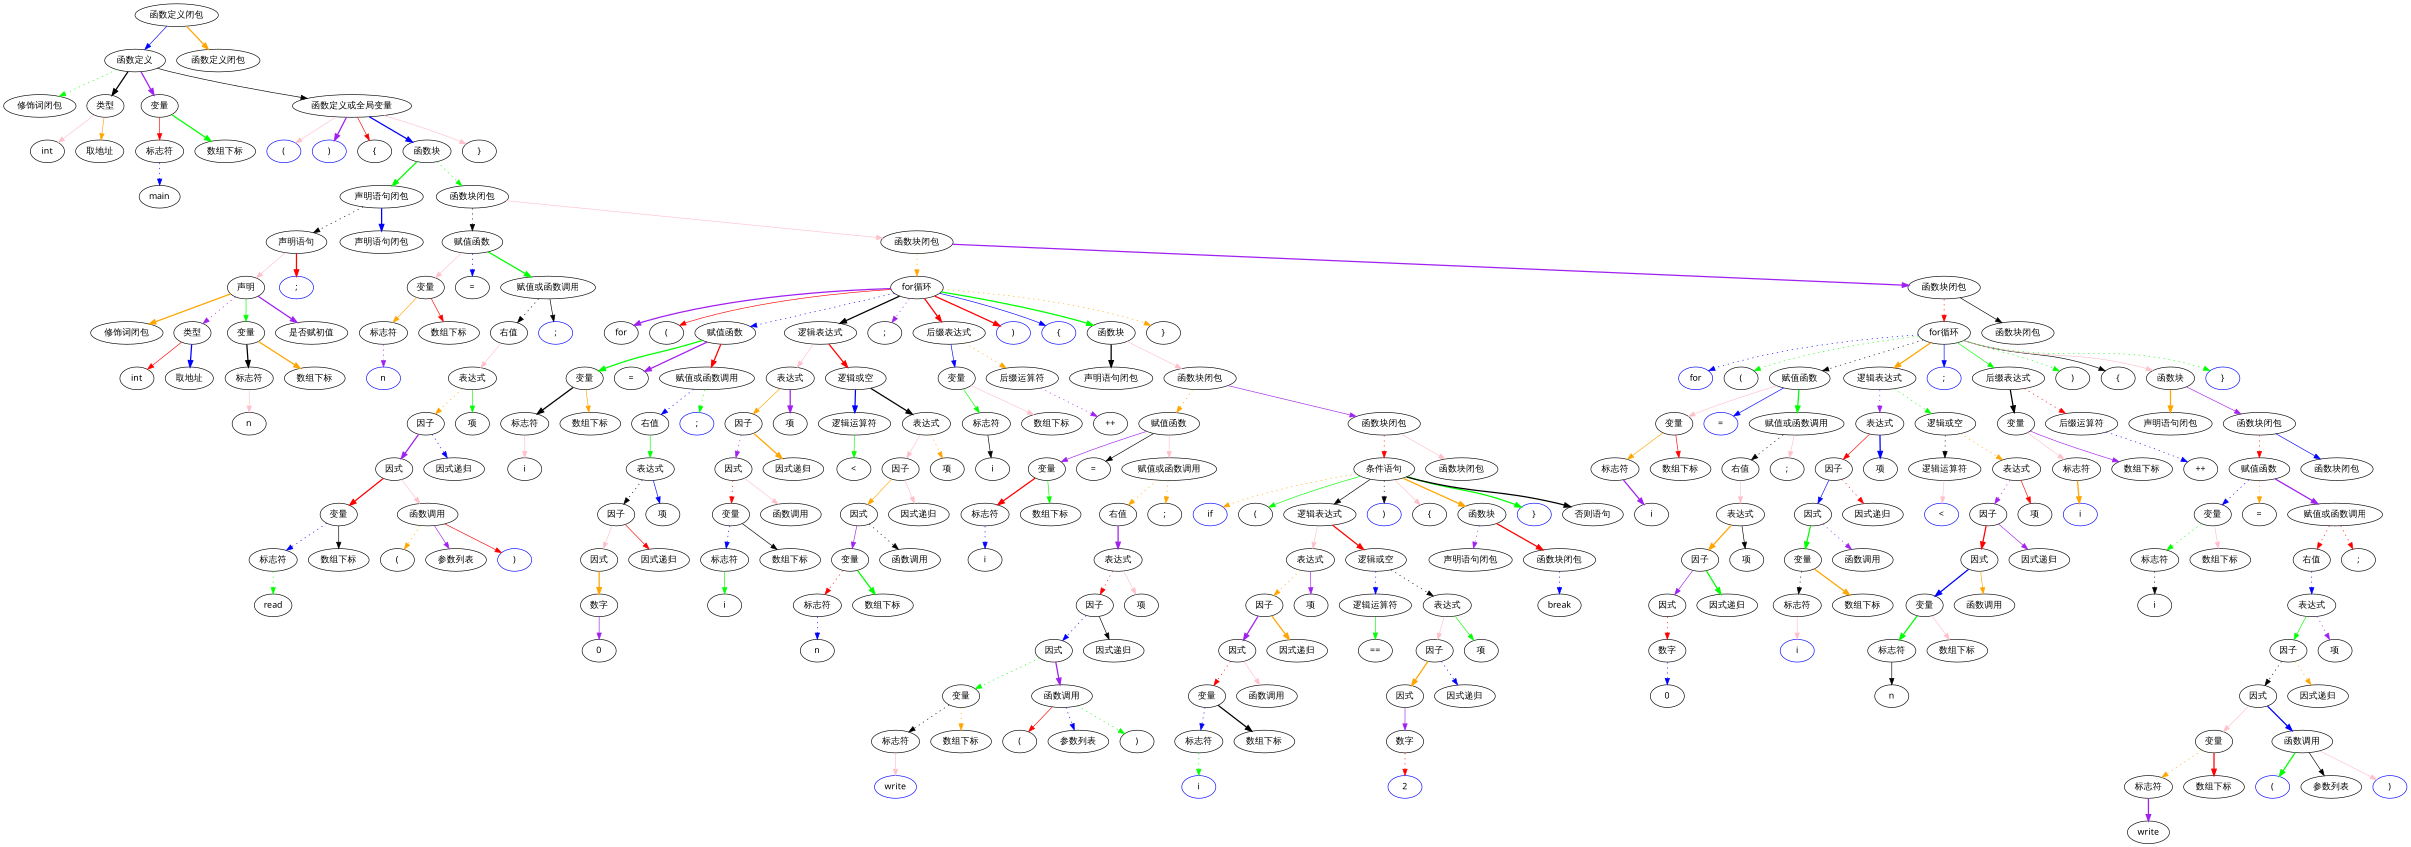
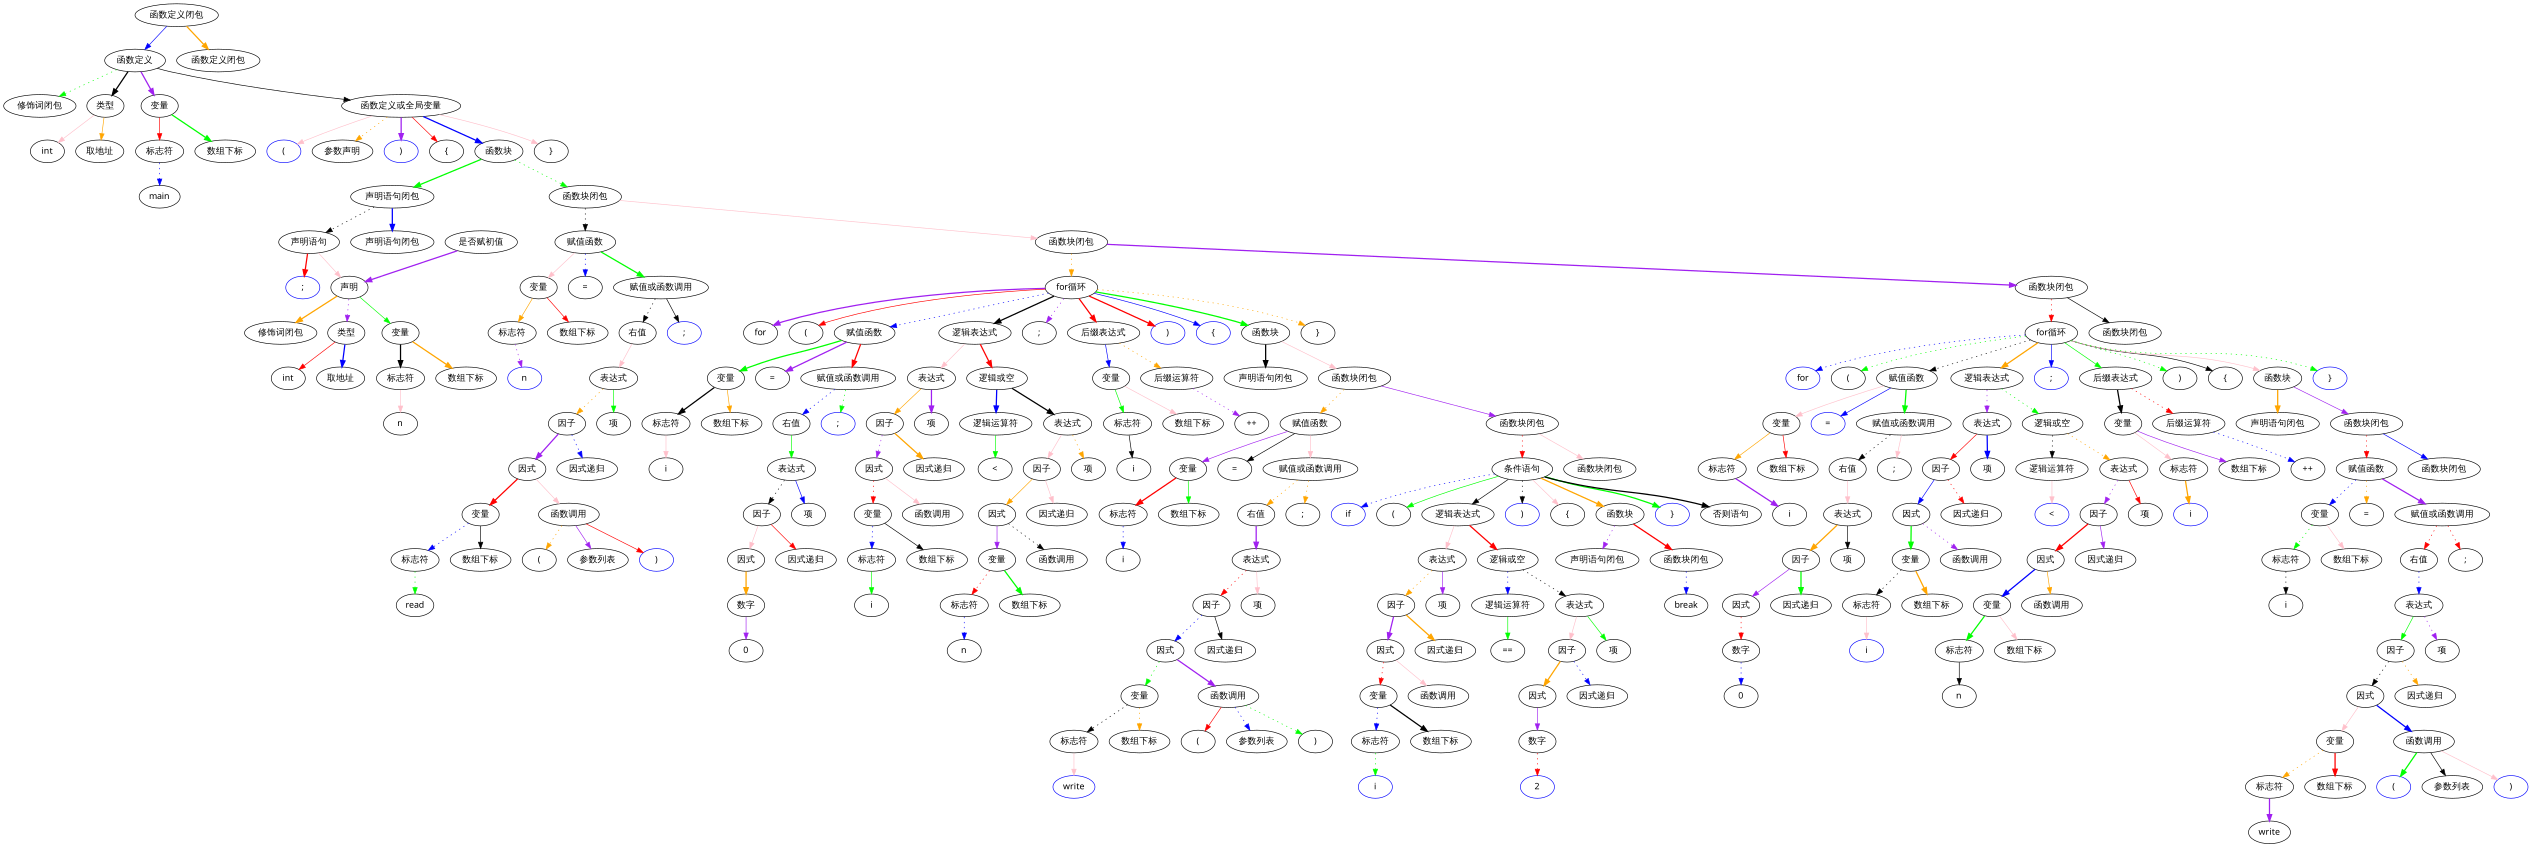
node "参数声明": added
edge "声明" -> "是否赋初值": reversed
edge "条件语句" -> "if": color orange -> blue
